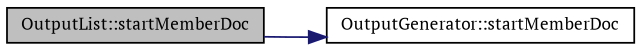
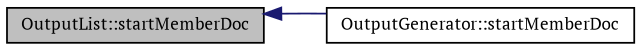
edge "OutputList::startMemberDoc" -> "OutputGenerator::startMemberDoc": reversed
